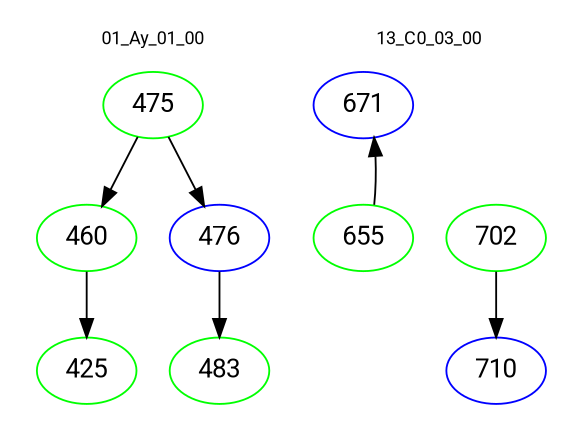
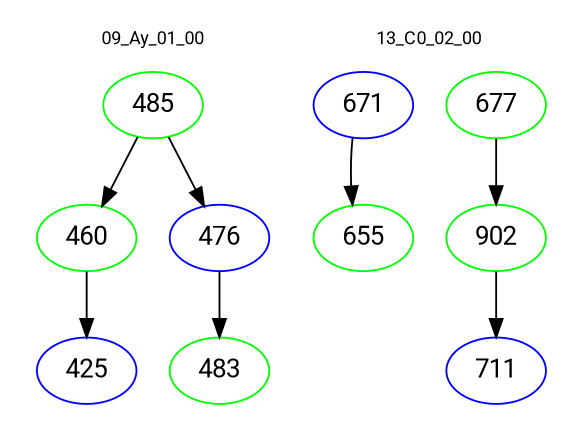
cluster "01_Ay_01_00": label "01_Ay_01_00" -> "09_Ay_01_00"
cluster "13_C0_03_00": label "13_C0_03_00" -> "13_C0_02_00"
node "475": label "475" -> "485"
node "677": added
edge "655" -> "671": reversed
node "702": label "702" -> "902"
node "425": color green -> blue
node "710": label "710" -> "711"
